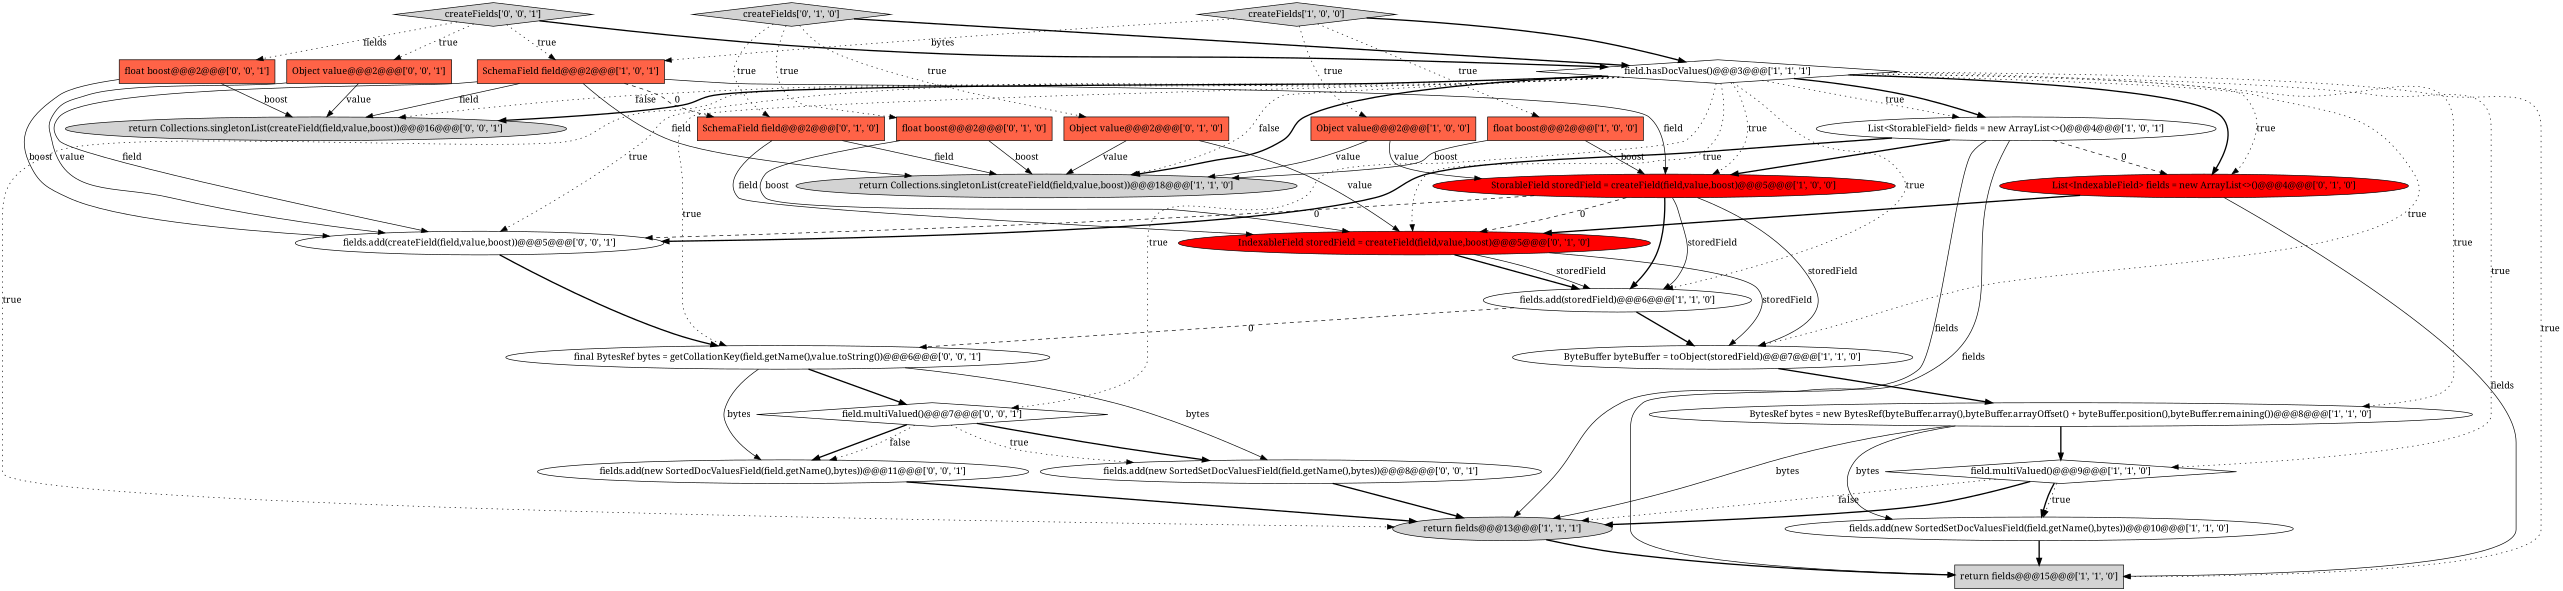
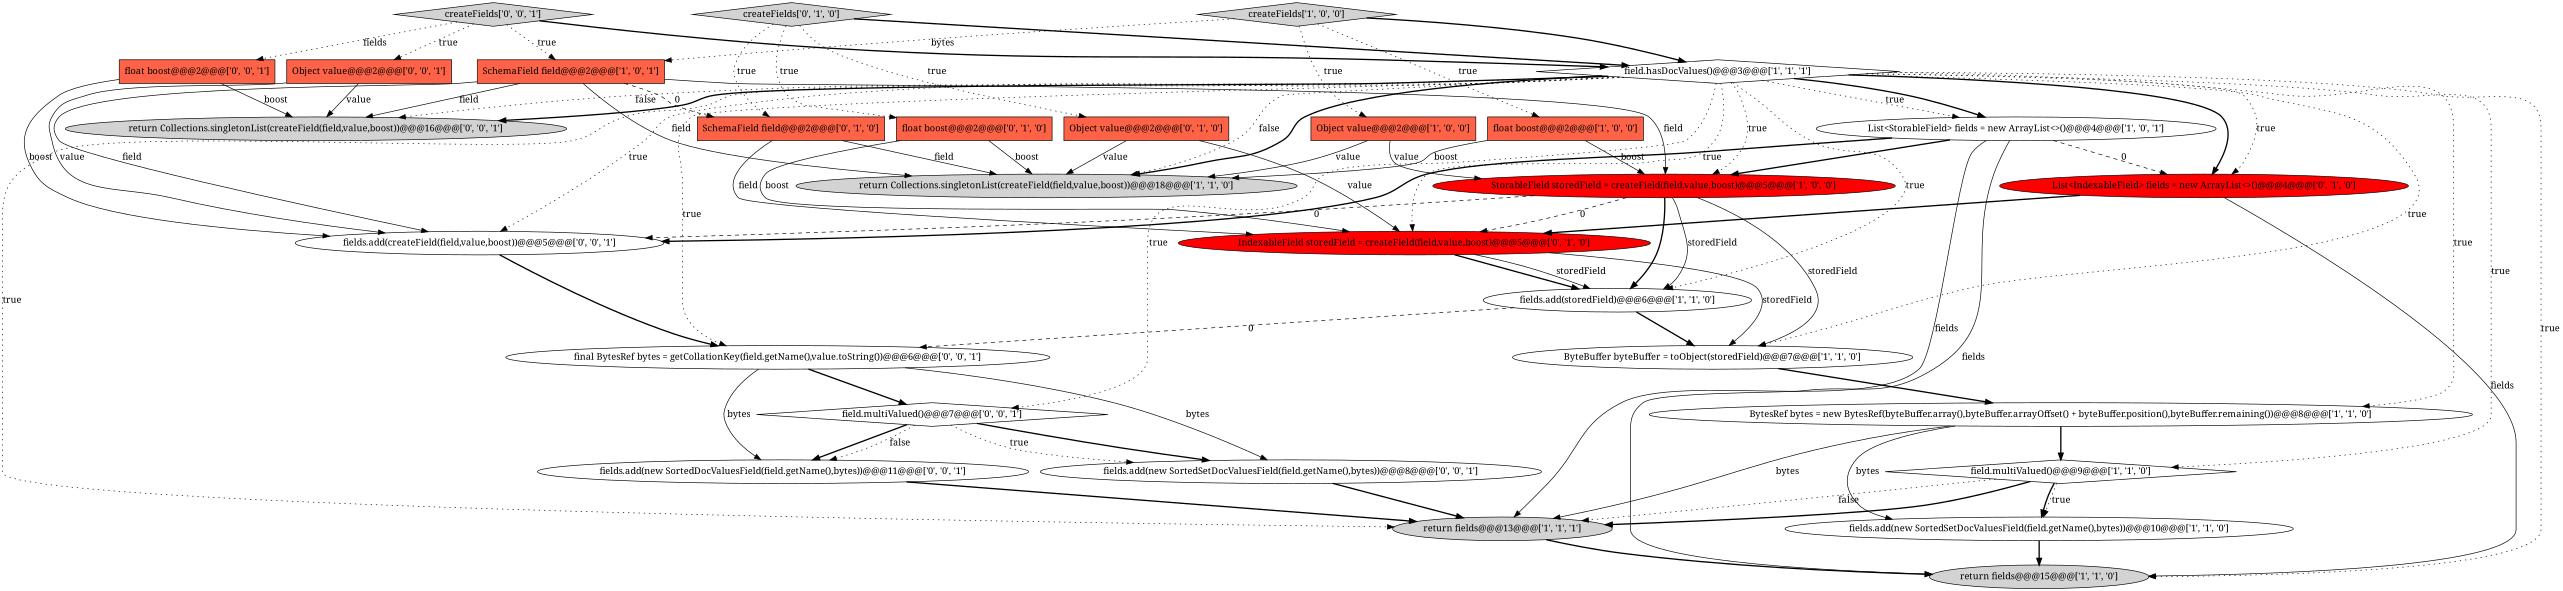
node "return fields@@@15@@@['1', '1', '0']": shape box -> ellipse
